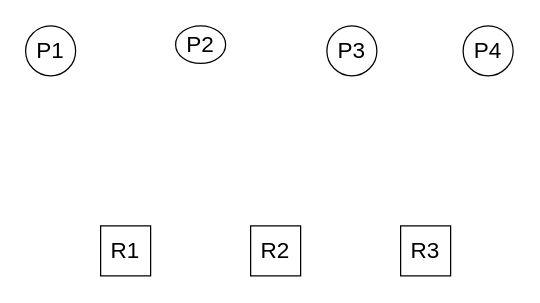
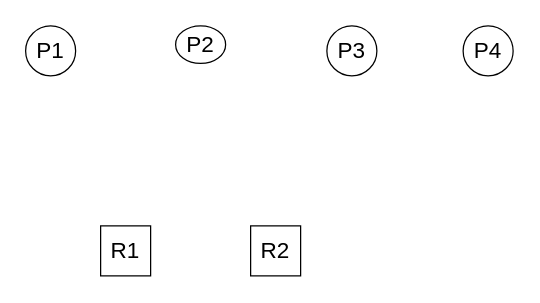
node "R3": removed
